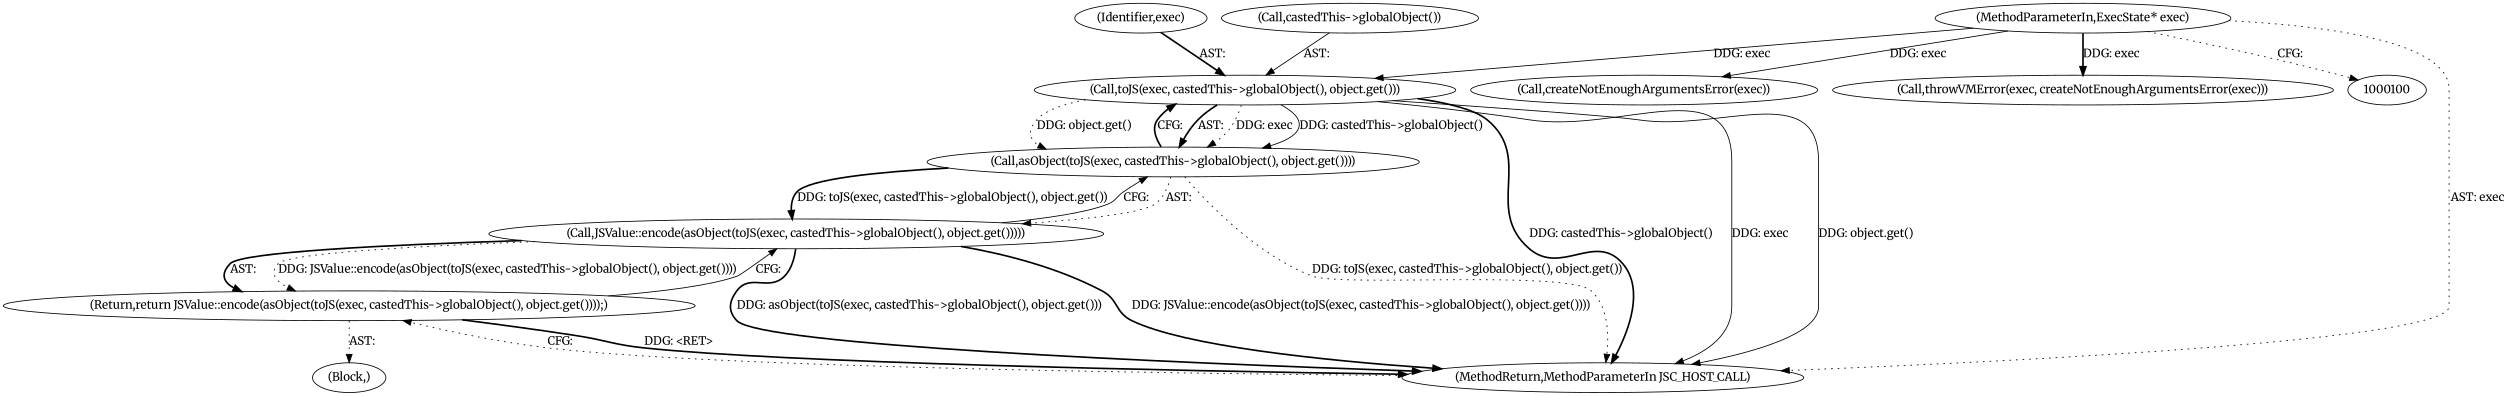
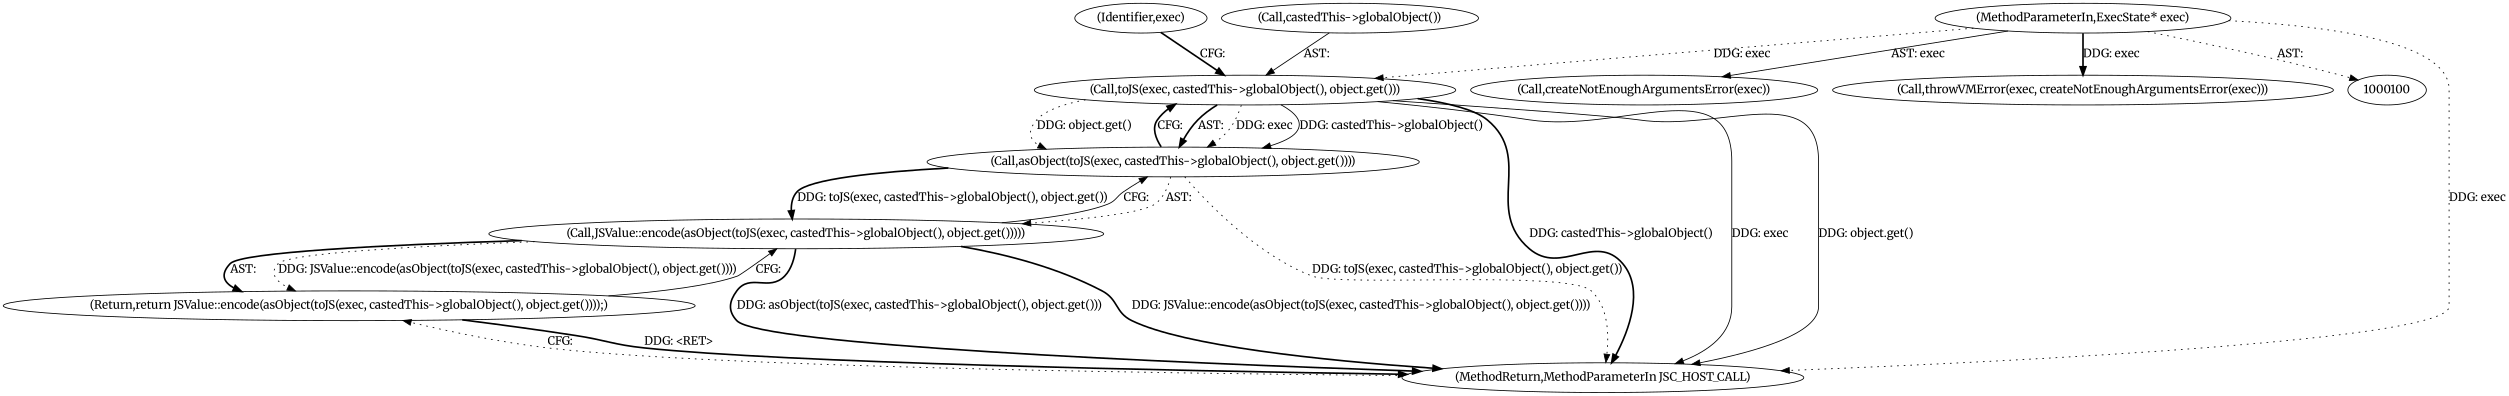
edge "(MethodParameterIn,ExecState* exec)" -> "(Call,toJS(exec, castedThis->globalObject(), object.get()))": style solid -> dotted
edge "(Identifier,exec)" -> "(Call,toJS(exec, castedThis->globalObject(), object.get()))": label "AST: " -> "CFG: "
edge "(MethodParameterIn,ExecState* exec)" -> "(Call,createNotEnoughArgumentsError(exec))": label "DDG: exec" -> "AST: exec"
edge "(MethodParameterIn,ExecState* exec)" -> "1000100": label "CFG: " -> "AST: "
edge "(MethodParameterIn,ExecState* exec)" -> "(MethodReturn,MethodParameterIn JSC_HOST_CALL)": label "AST: exec" -> "DDG: exec"
node "(Block,)": removed
